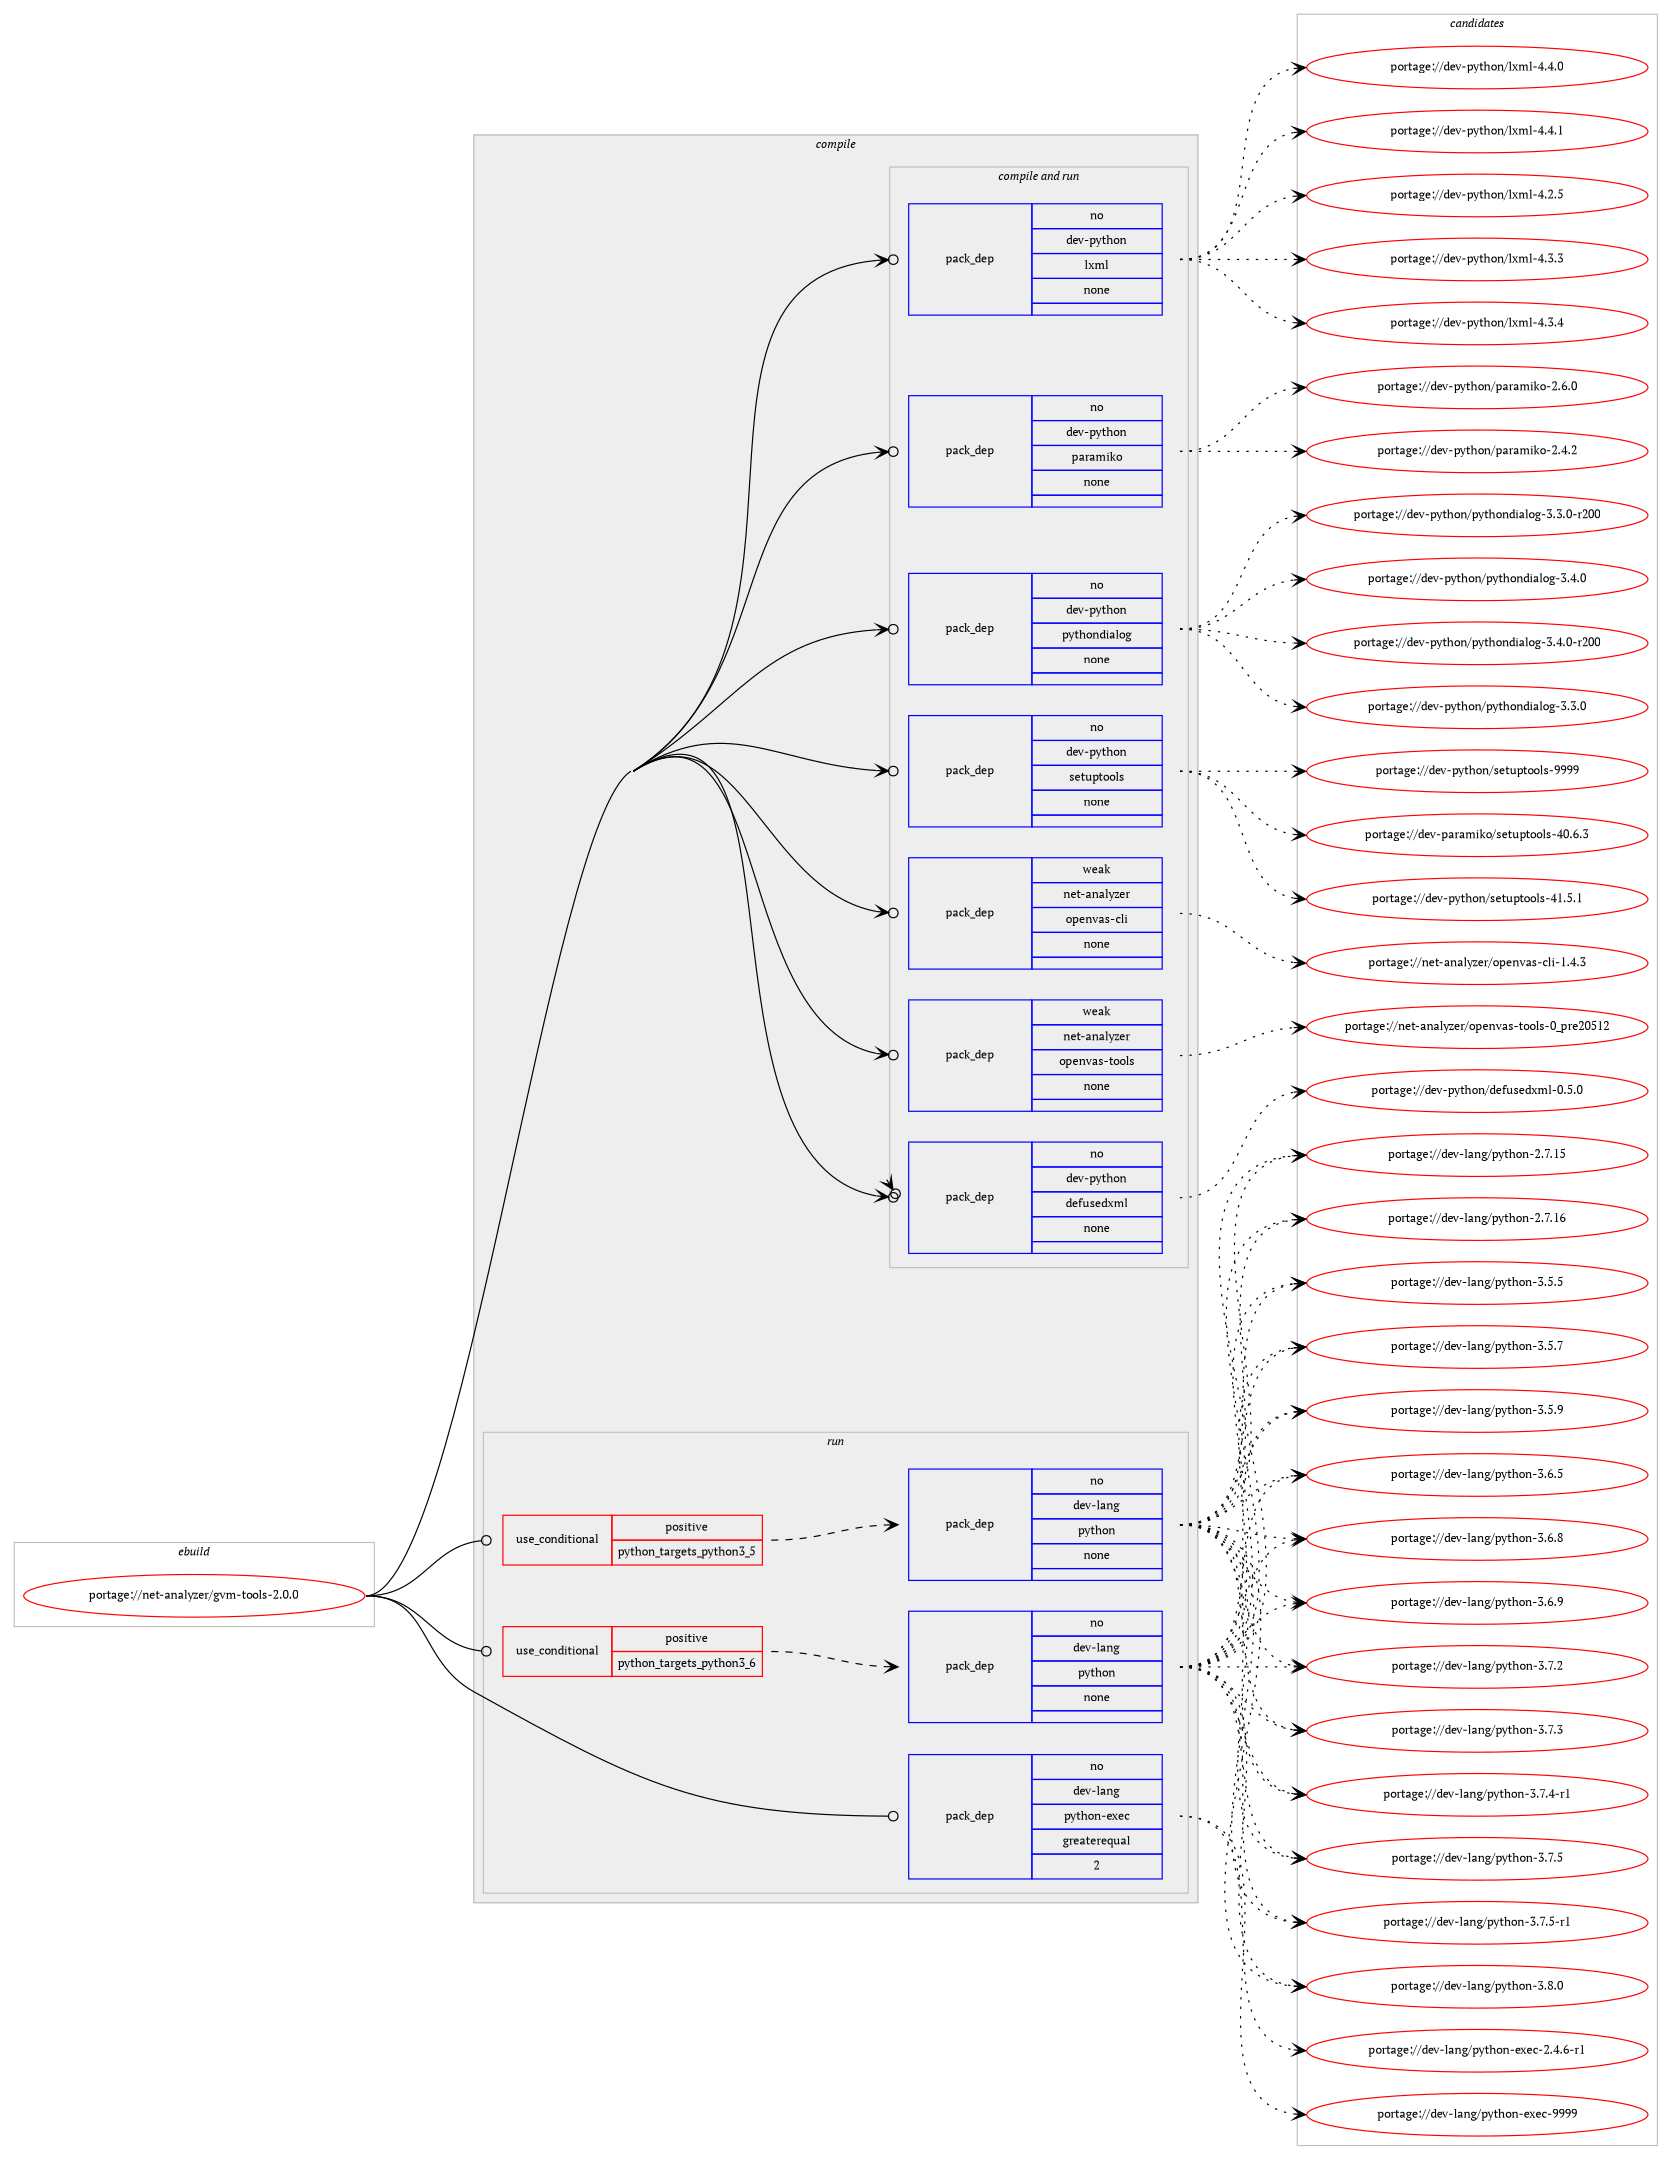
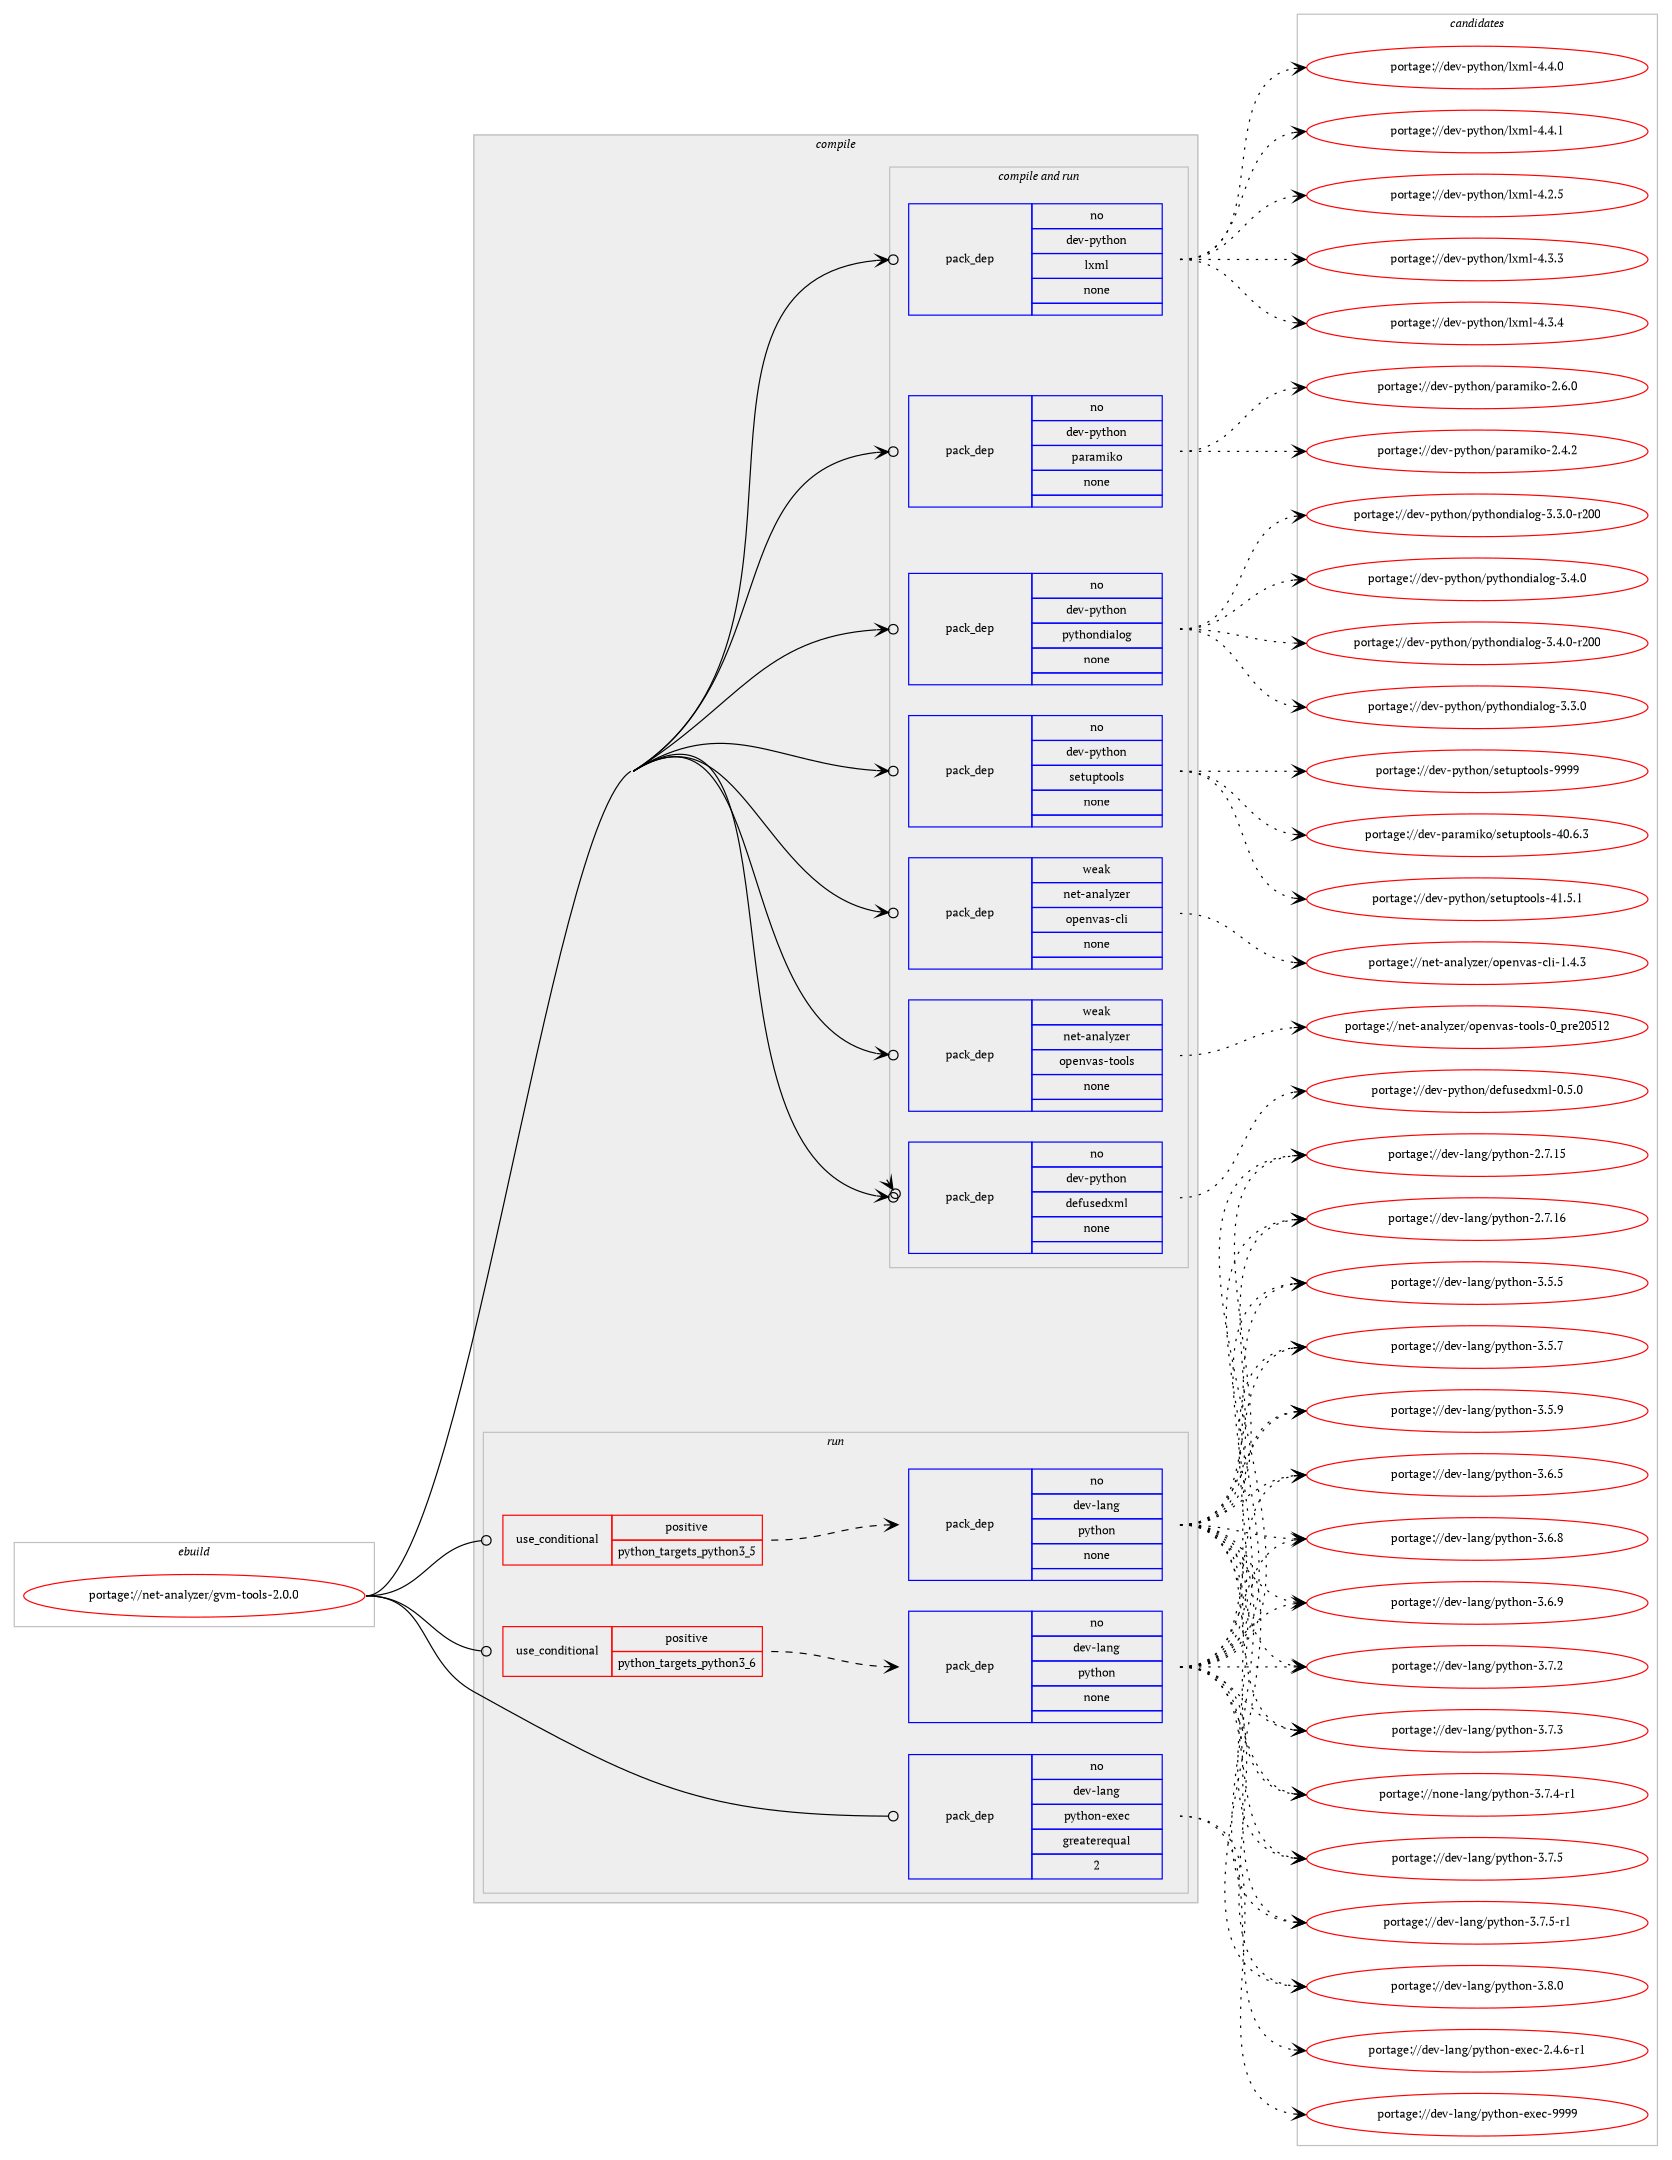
node "portage://dev-lang/python-3.7.4-r1": label "portage://dev-lang/python-3.7.4-r1" -> "portage://none-lang/python-3.7.4-r1"
